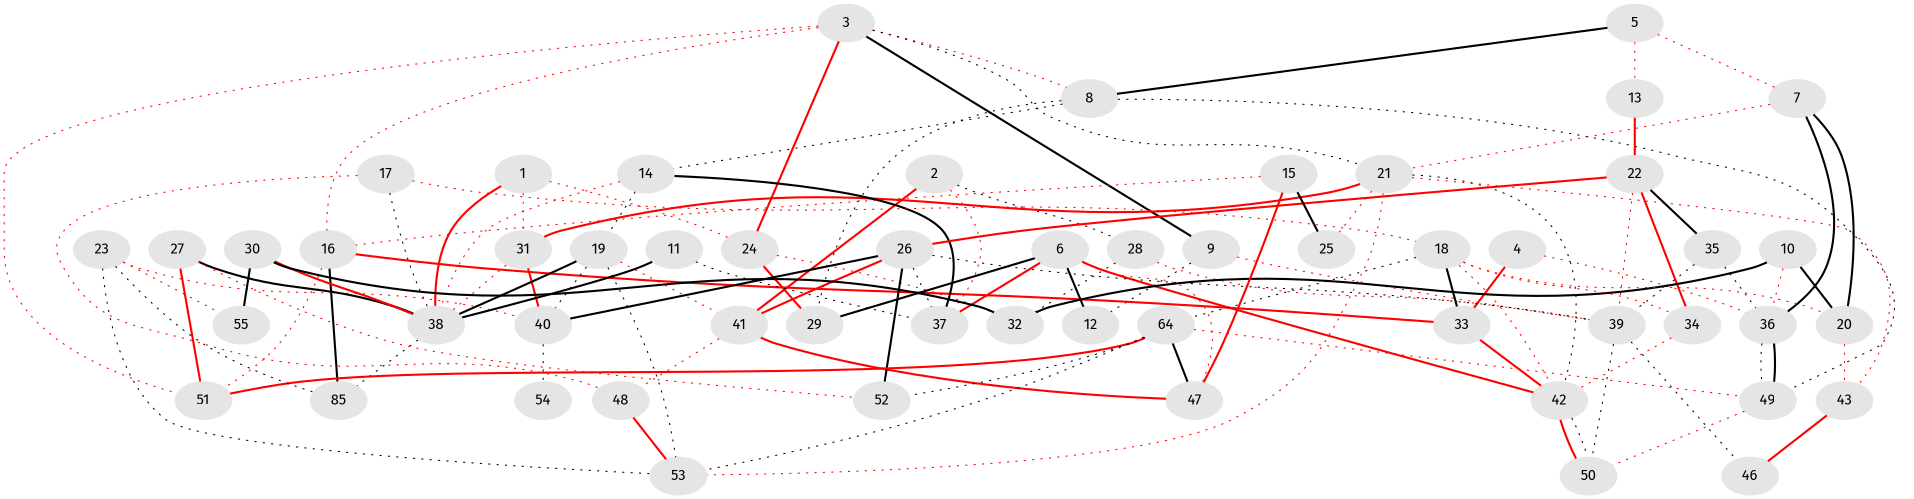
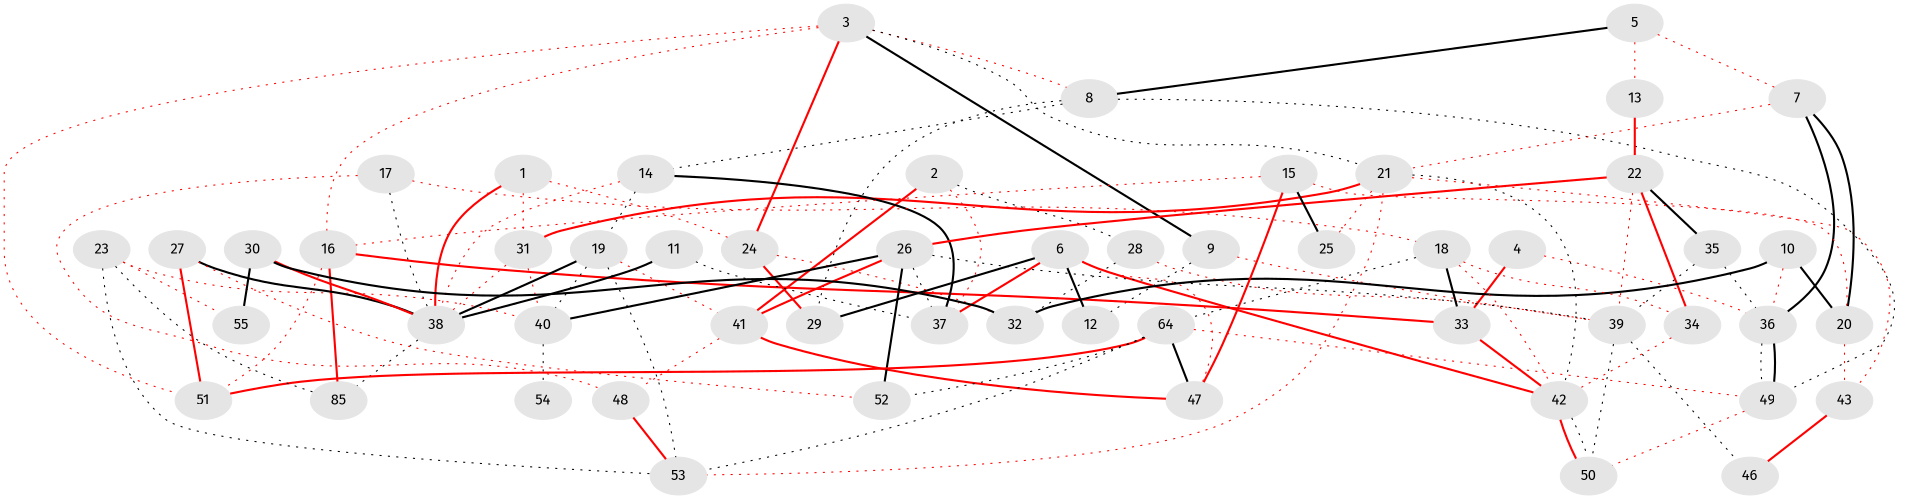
edge "31" -- "40": style bold -> dotted
edge "18" -- "20": now "15" -- "20"
edge "16" -- "85": color black -> red
